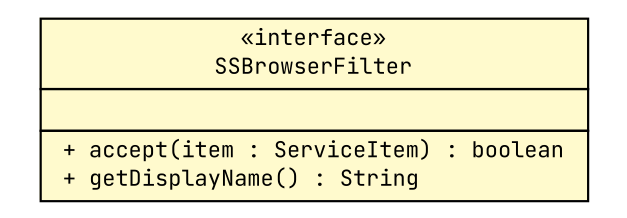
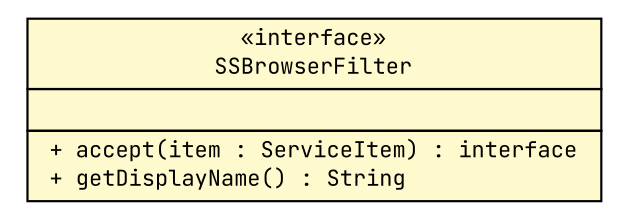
node "SSBrowserFilter": text "+ accept(item : ServiceItem) : boolean" -> "+ accept(item : ServiceItem) : interface"
